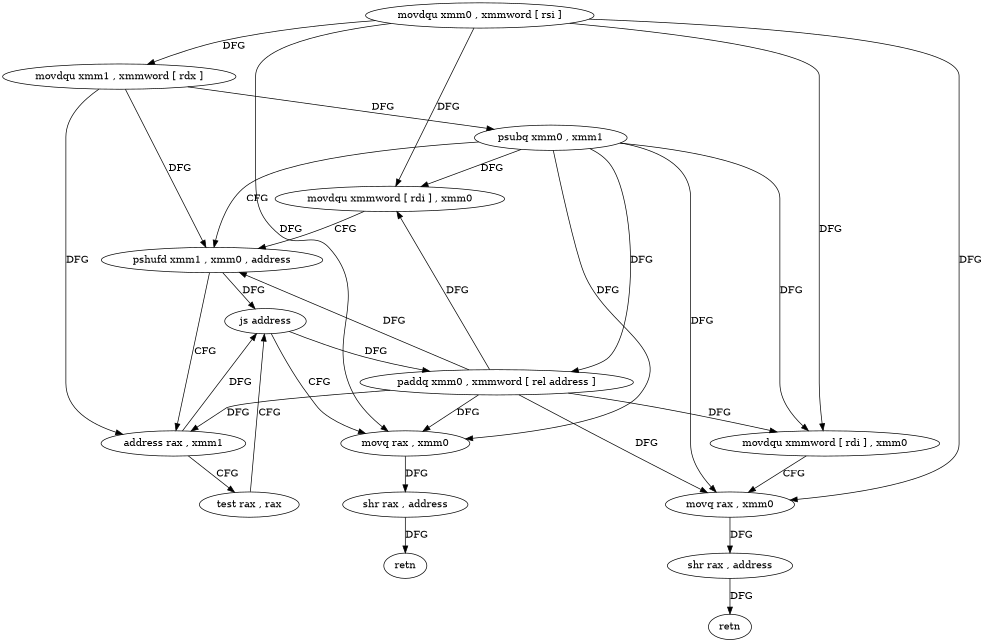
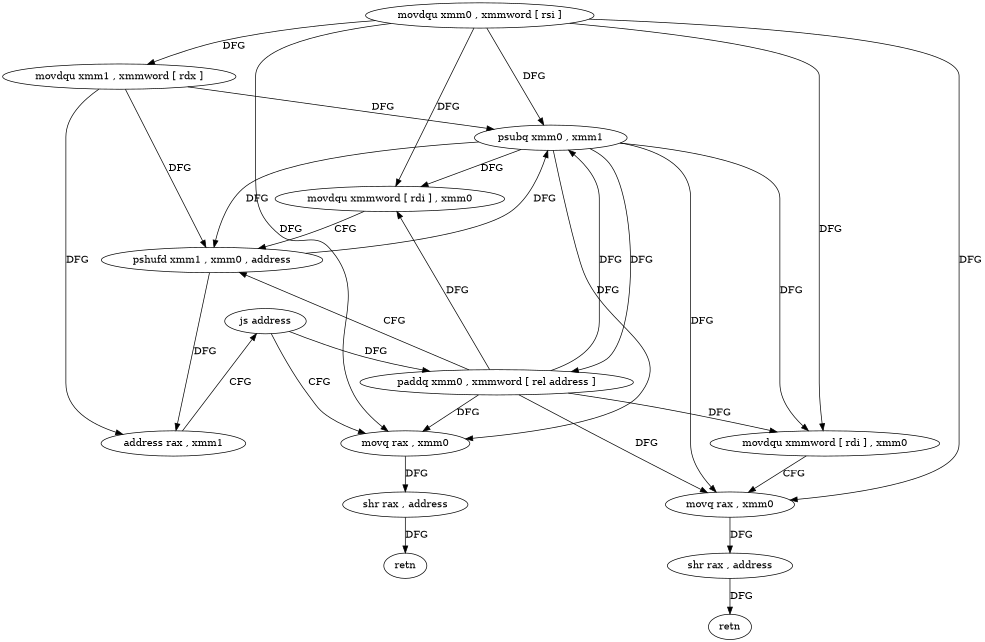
edge "movdqu xmm0 , xmmword [ rsi ]" -> "psubq xmm0 , xmm1": added, label "DFG"
edge "psubq xmm0 , xmm1" -> "pshufd xmm1 , xmm0 , address": label "CFG" -> "DFG"
edge "pshufd xmm1 , xmm0 , address" -> "js address": now "pshufd xmm1 , xmm0 , address" -> "psubq xmm0 , xmm1"
edge "paddq xmm0 , xmmword [ rel address ]" -> "pshufd xmm1 , xmm0 , address": label "DFG" -> "CFG"
edge "pshufd xmm1 , xmm0 , address" -> "address rax , xmm1": label "CFG" -> "DFG"
edge "address rax , xmm1" -> "js address": label "DFG" -> "CFG"
edge "paddq xmm0 , xmmword [ rel address ]" -> "address rax , xmm1": now "paddq xmm0 , xmmword [ rel address ]" -> "psubq xmm0 , xmm1"
node "test rax , rax": removed
